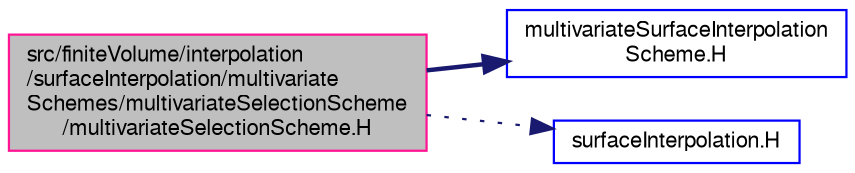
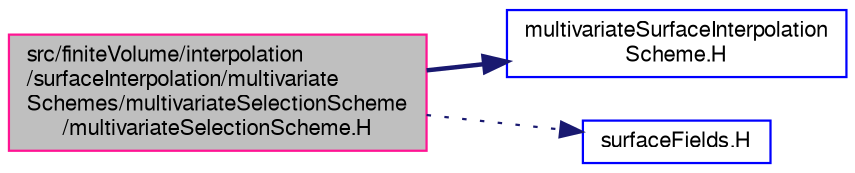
node "surfaceInterpolation.H": label "surfaceInterpolation.H" -> "surfaceFields.H"
